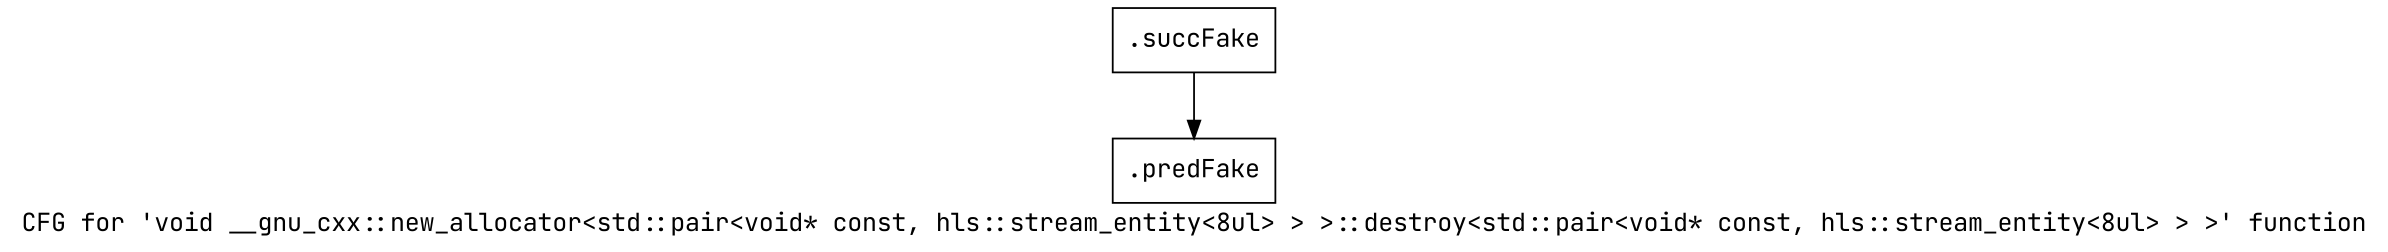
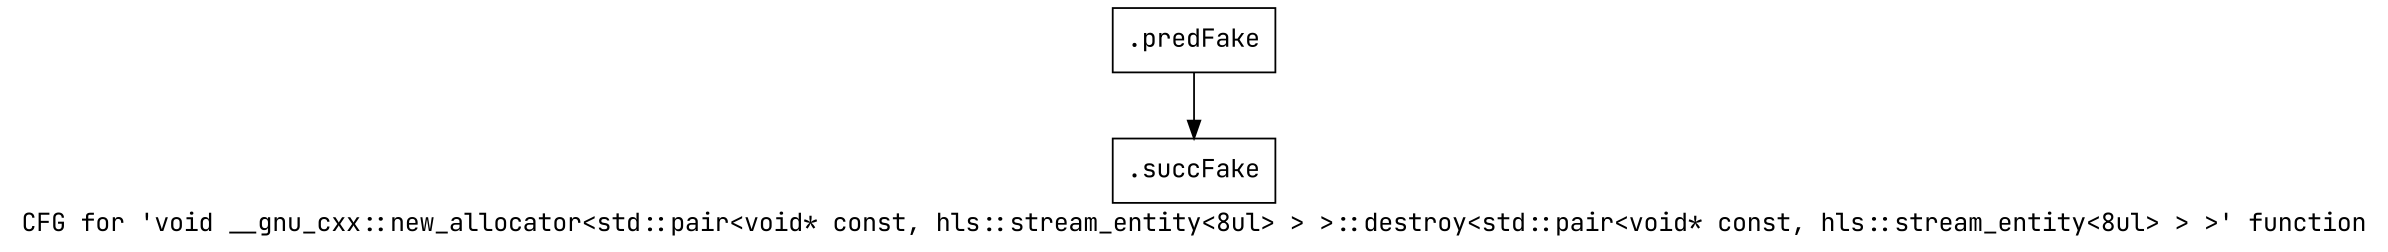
edge ".succFake" -> ".predFake": reversed
